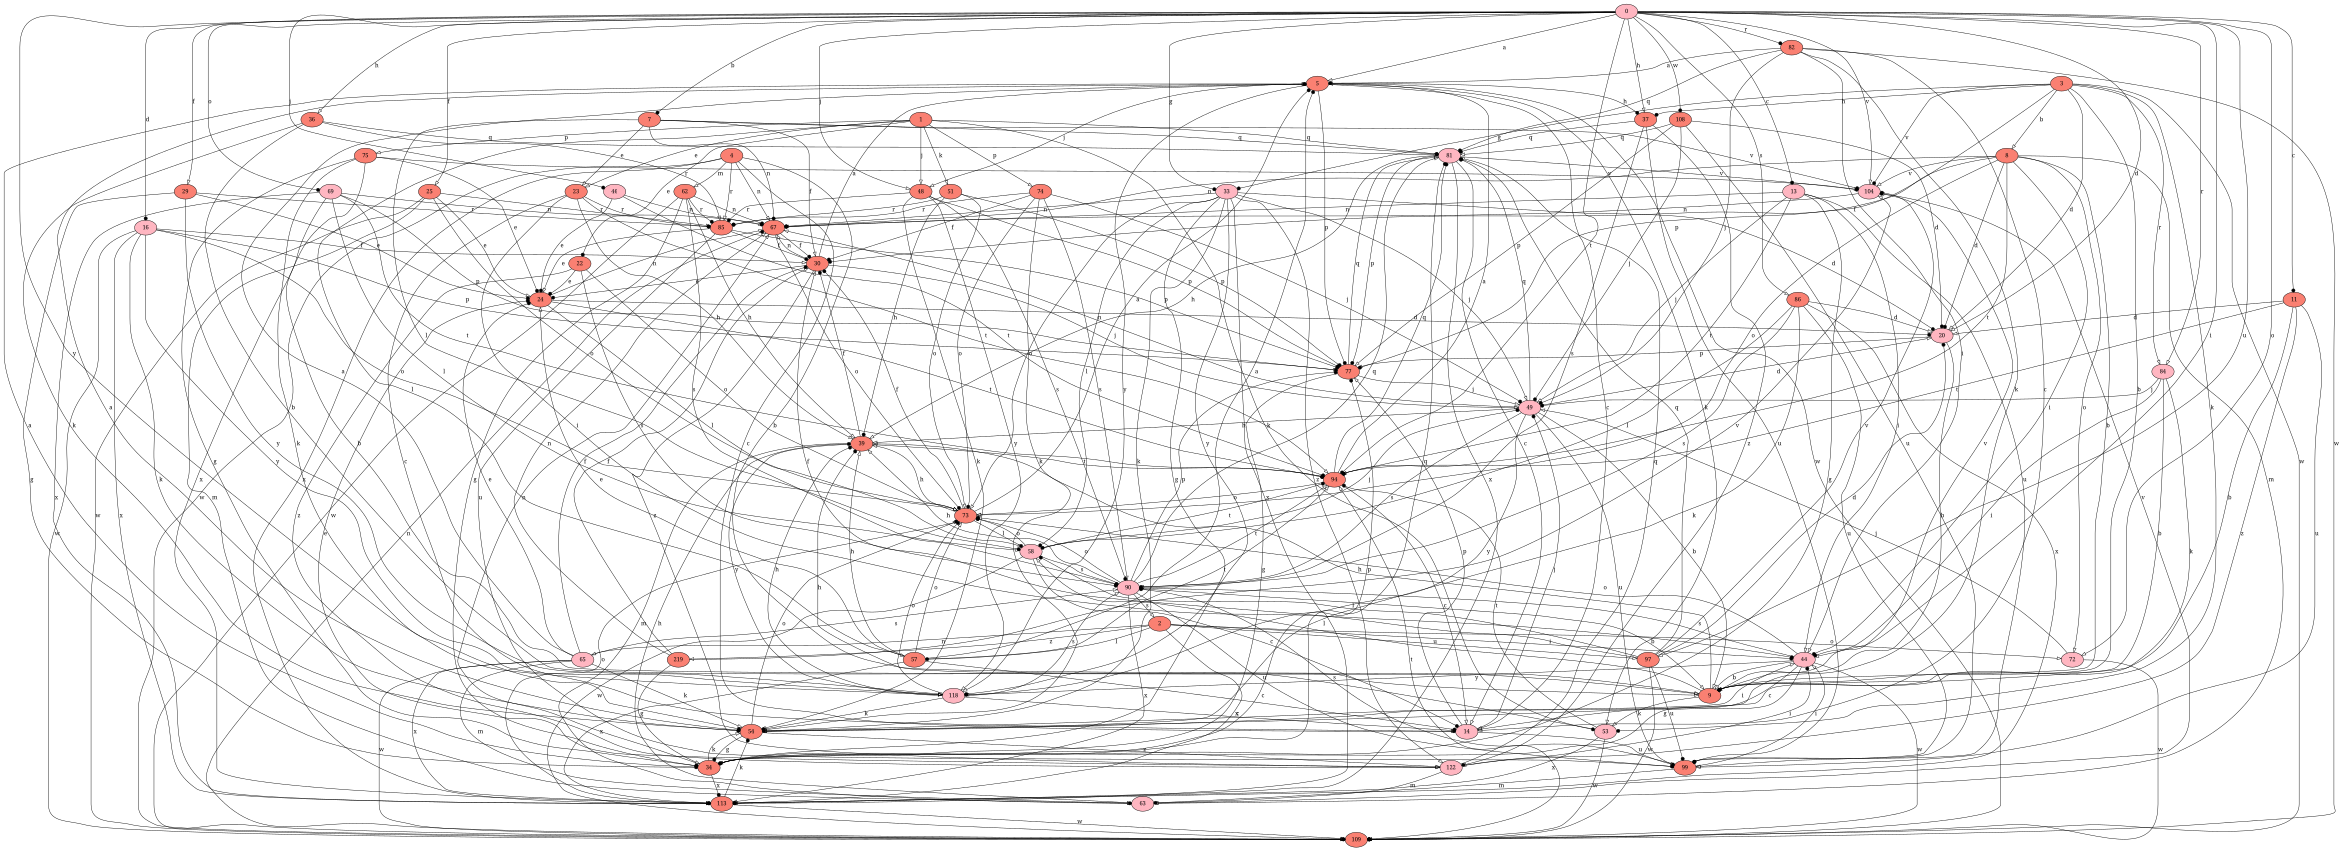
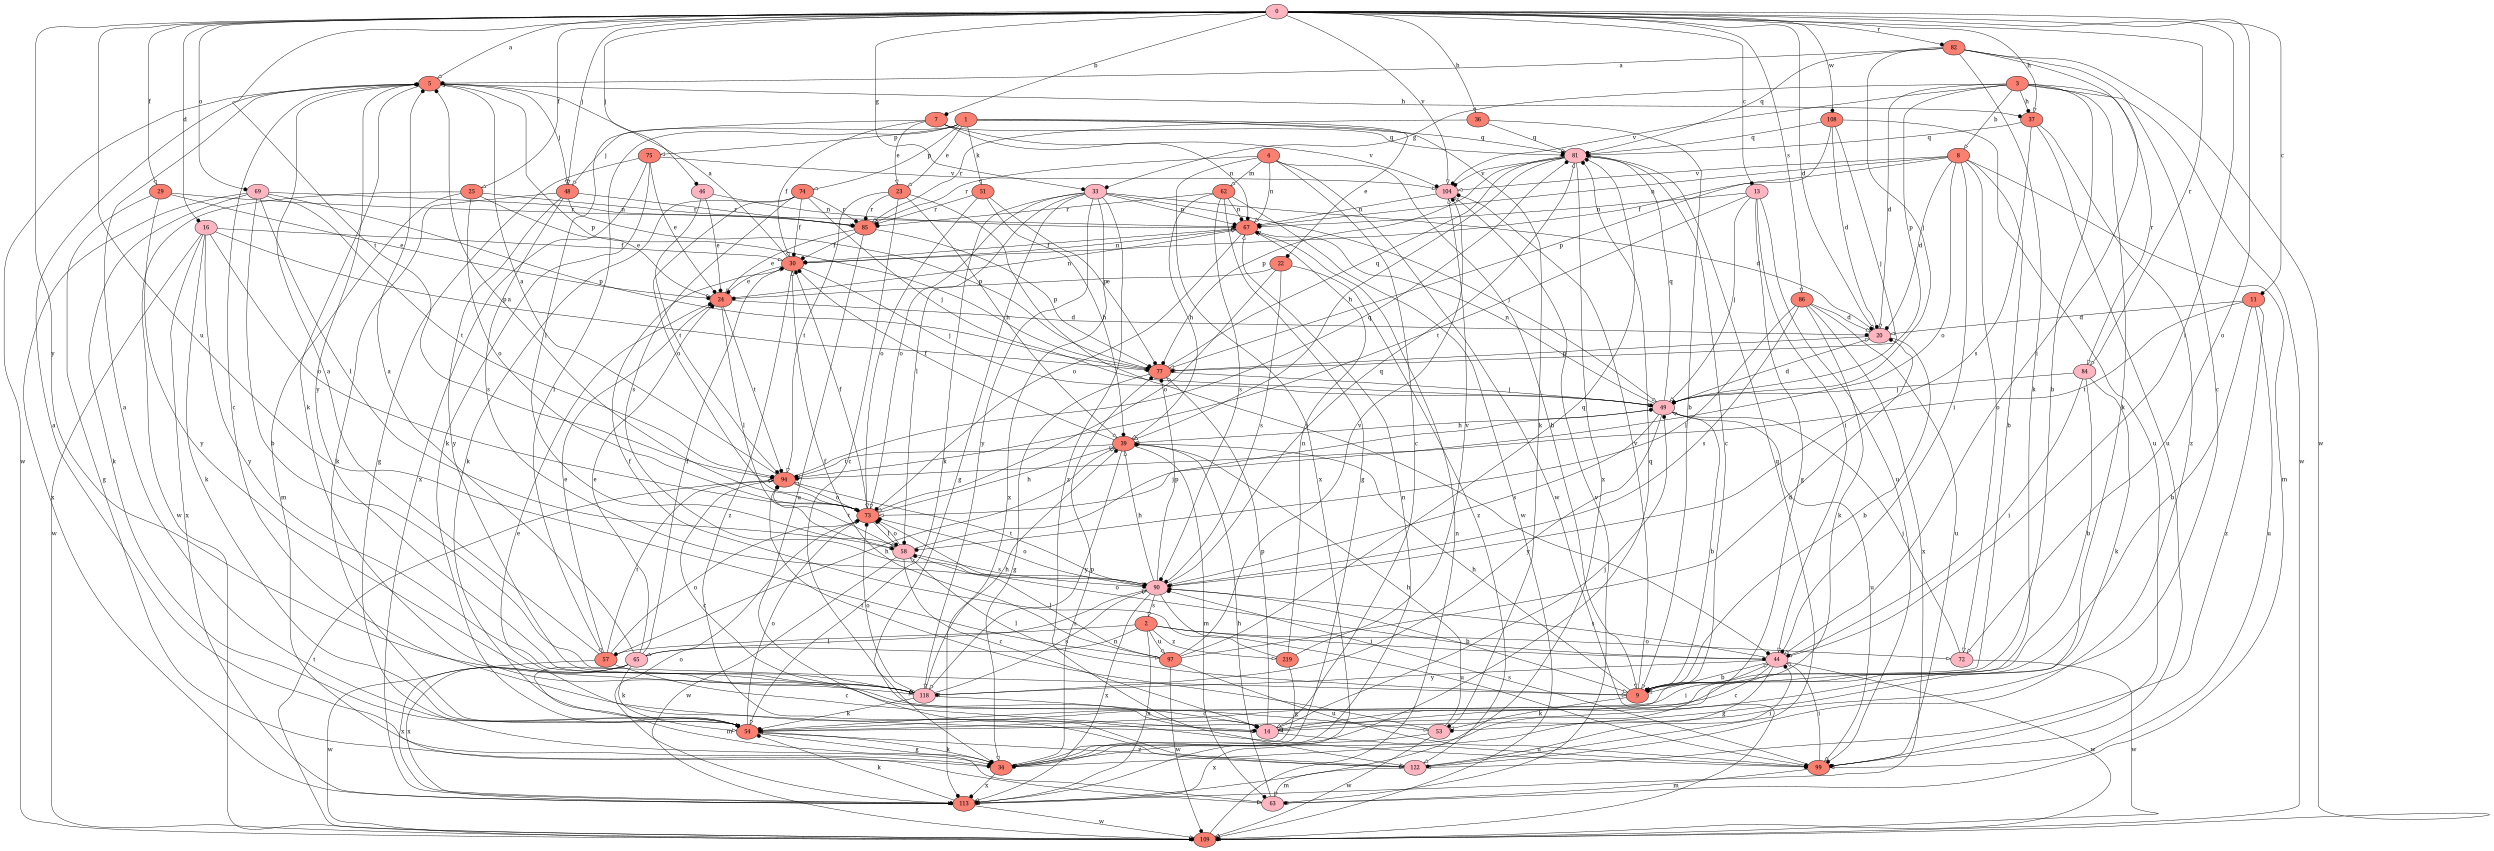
edge "8" -> "94": removed, label "t"
edge "36" -> "54": now "69" -> "54"
edge "33" -> "118": arrowhead dot -> onormal
